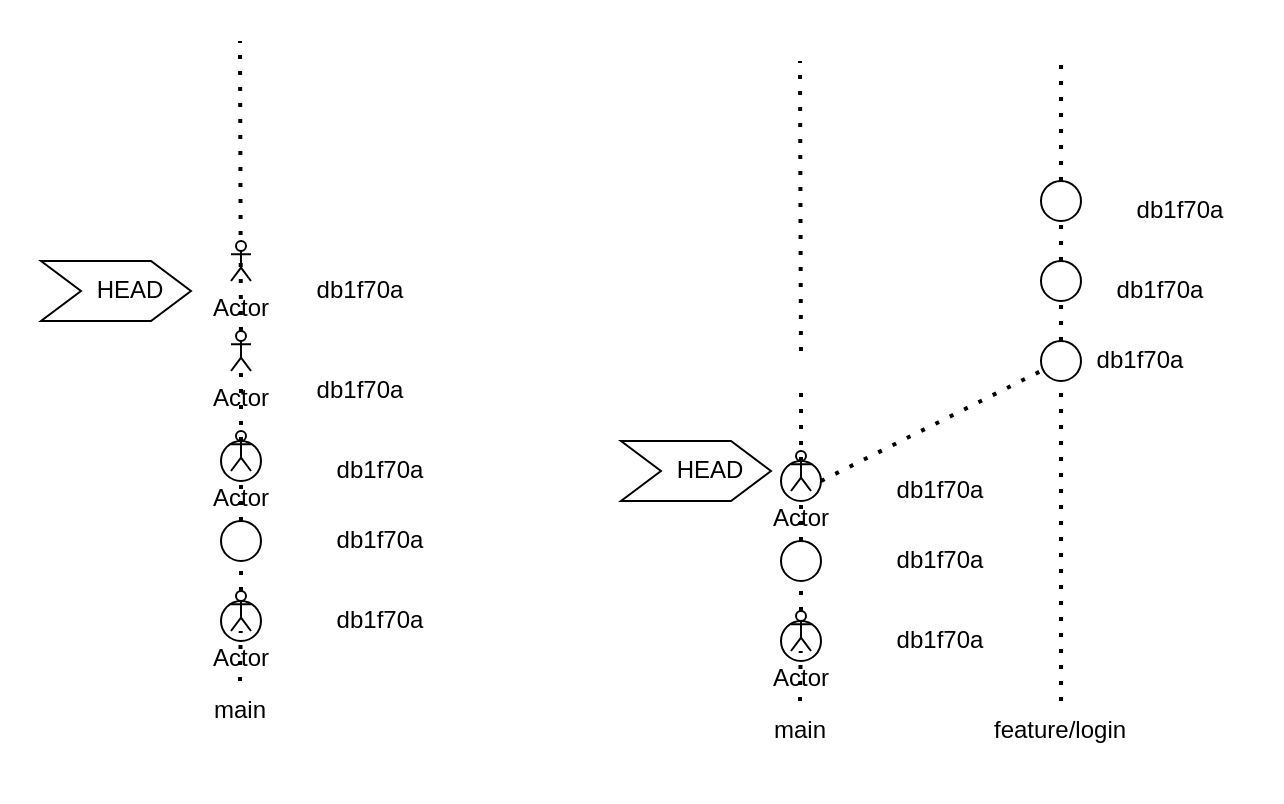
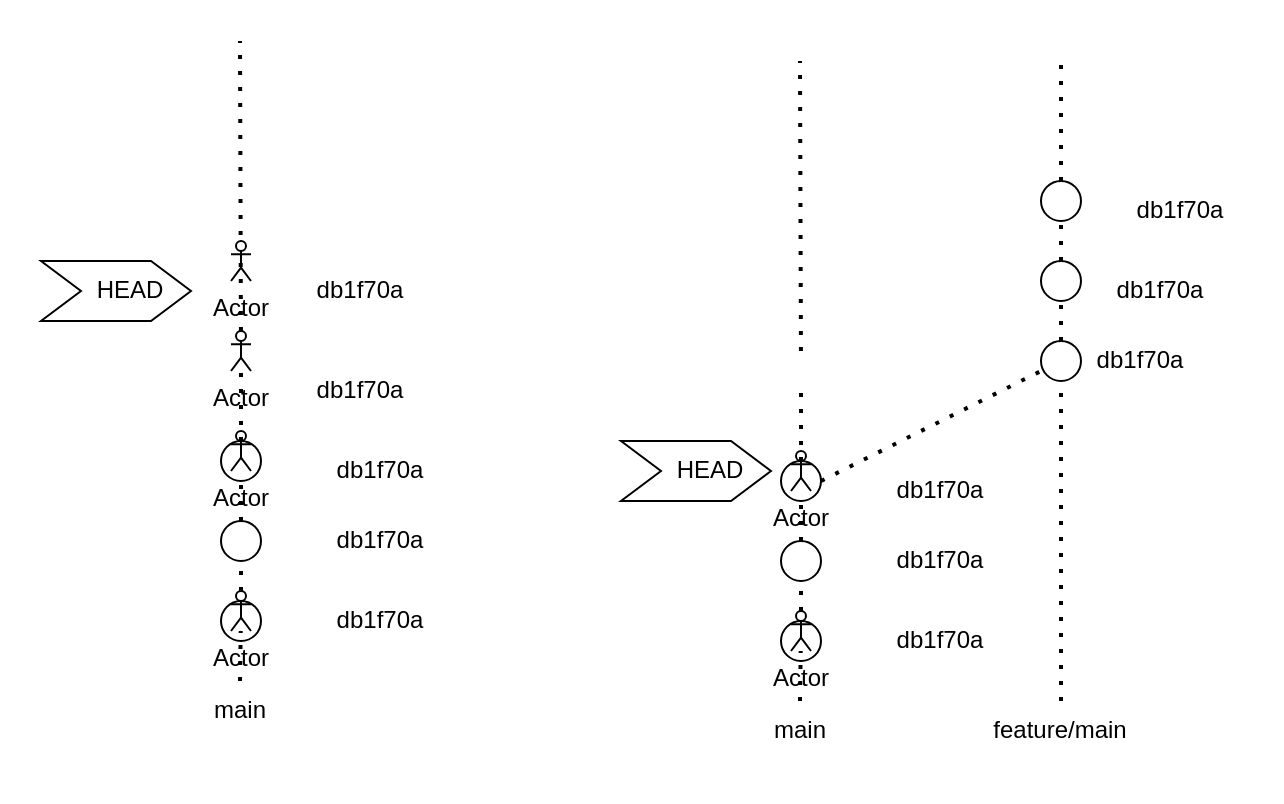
node "feature/login": label "feature/login" -> "feature/main"
